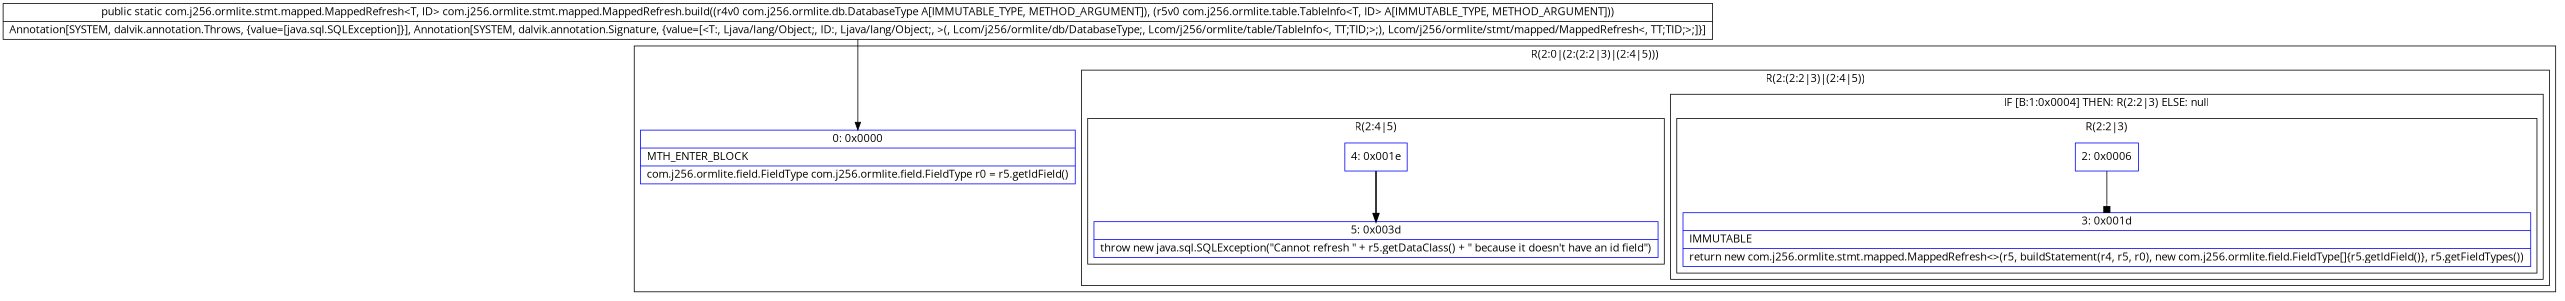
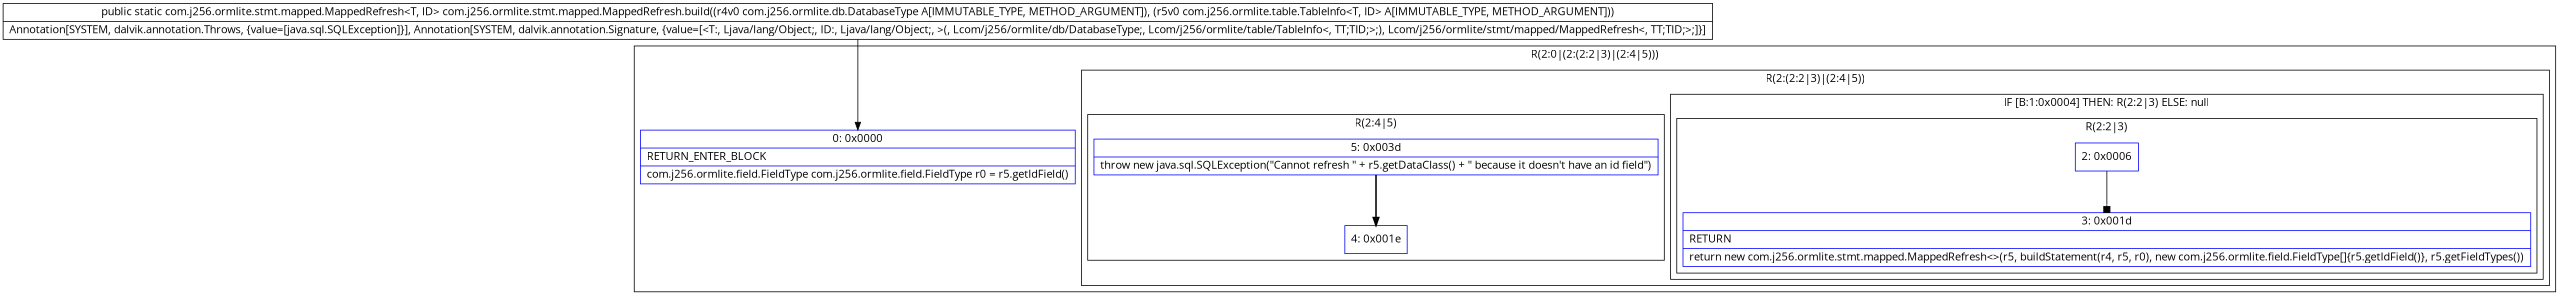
node "0: 0x0000": text "MTH_ENTER_BLOCK" -> "RETURN_ENTER_BLOCK"
edge "4: 0x001e" -> "5: 0x003d": reversed
node "3: 0x001d": text "IMMUTABLE" -> "RETURN"
